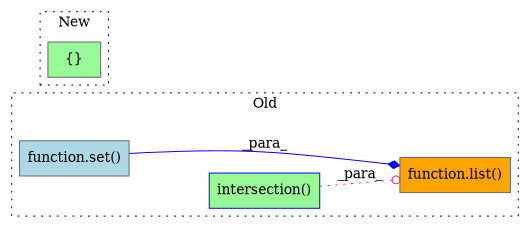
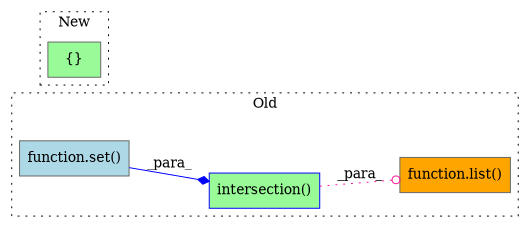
edge "function.set()" -> "function.list()": now "function.set()" -> "intersection()"
